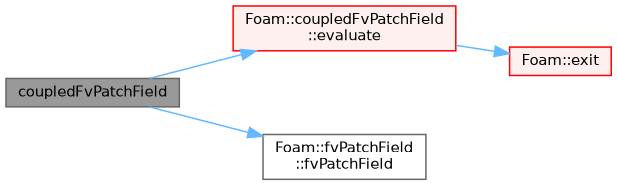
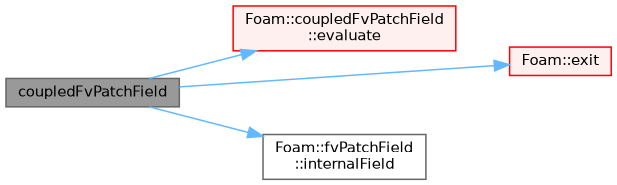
edge "Foam::coupledFvPatchField ::evaluate" -> "Foam::exit": now "coupledFvPatchField" -> "Foam::exit"
node "Foam::fvPatchField ::fvPatchField": label "Foam::fvPatchField ::fvPatchField" -> "Foam::fvPatchField ::internalField"
